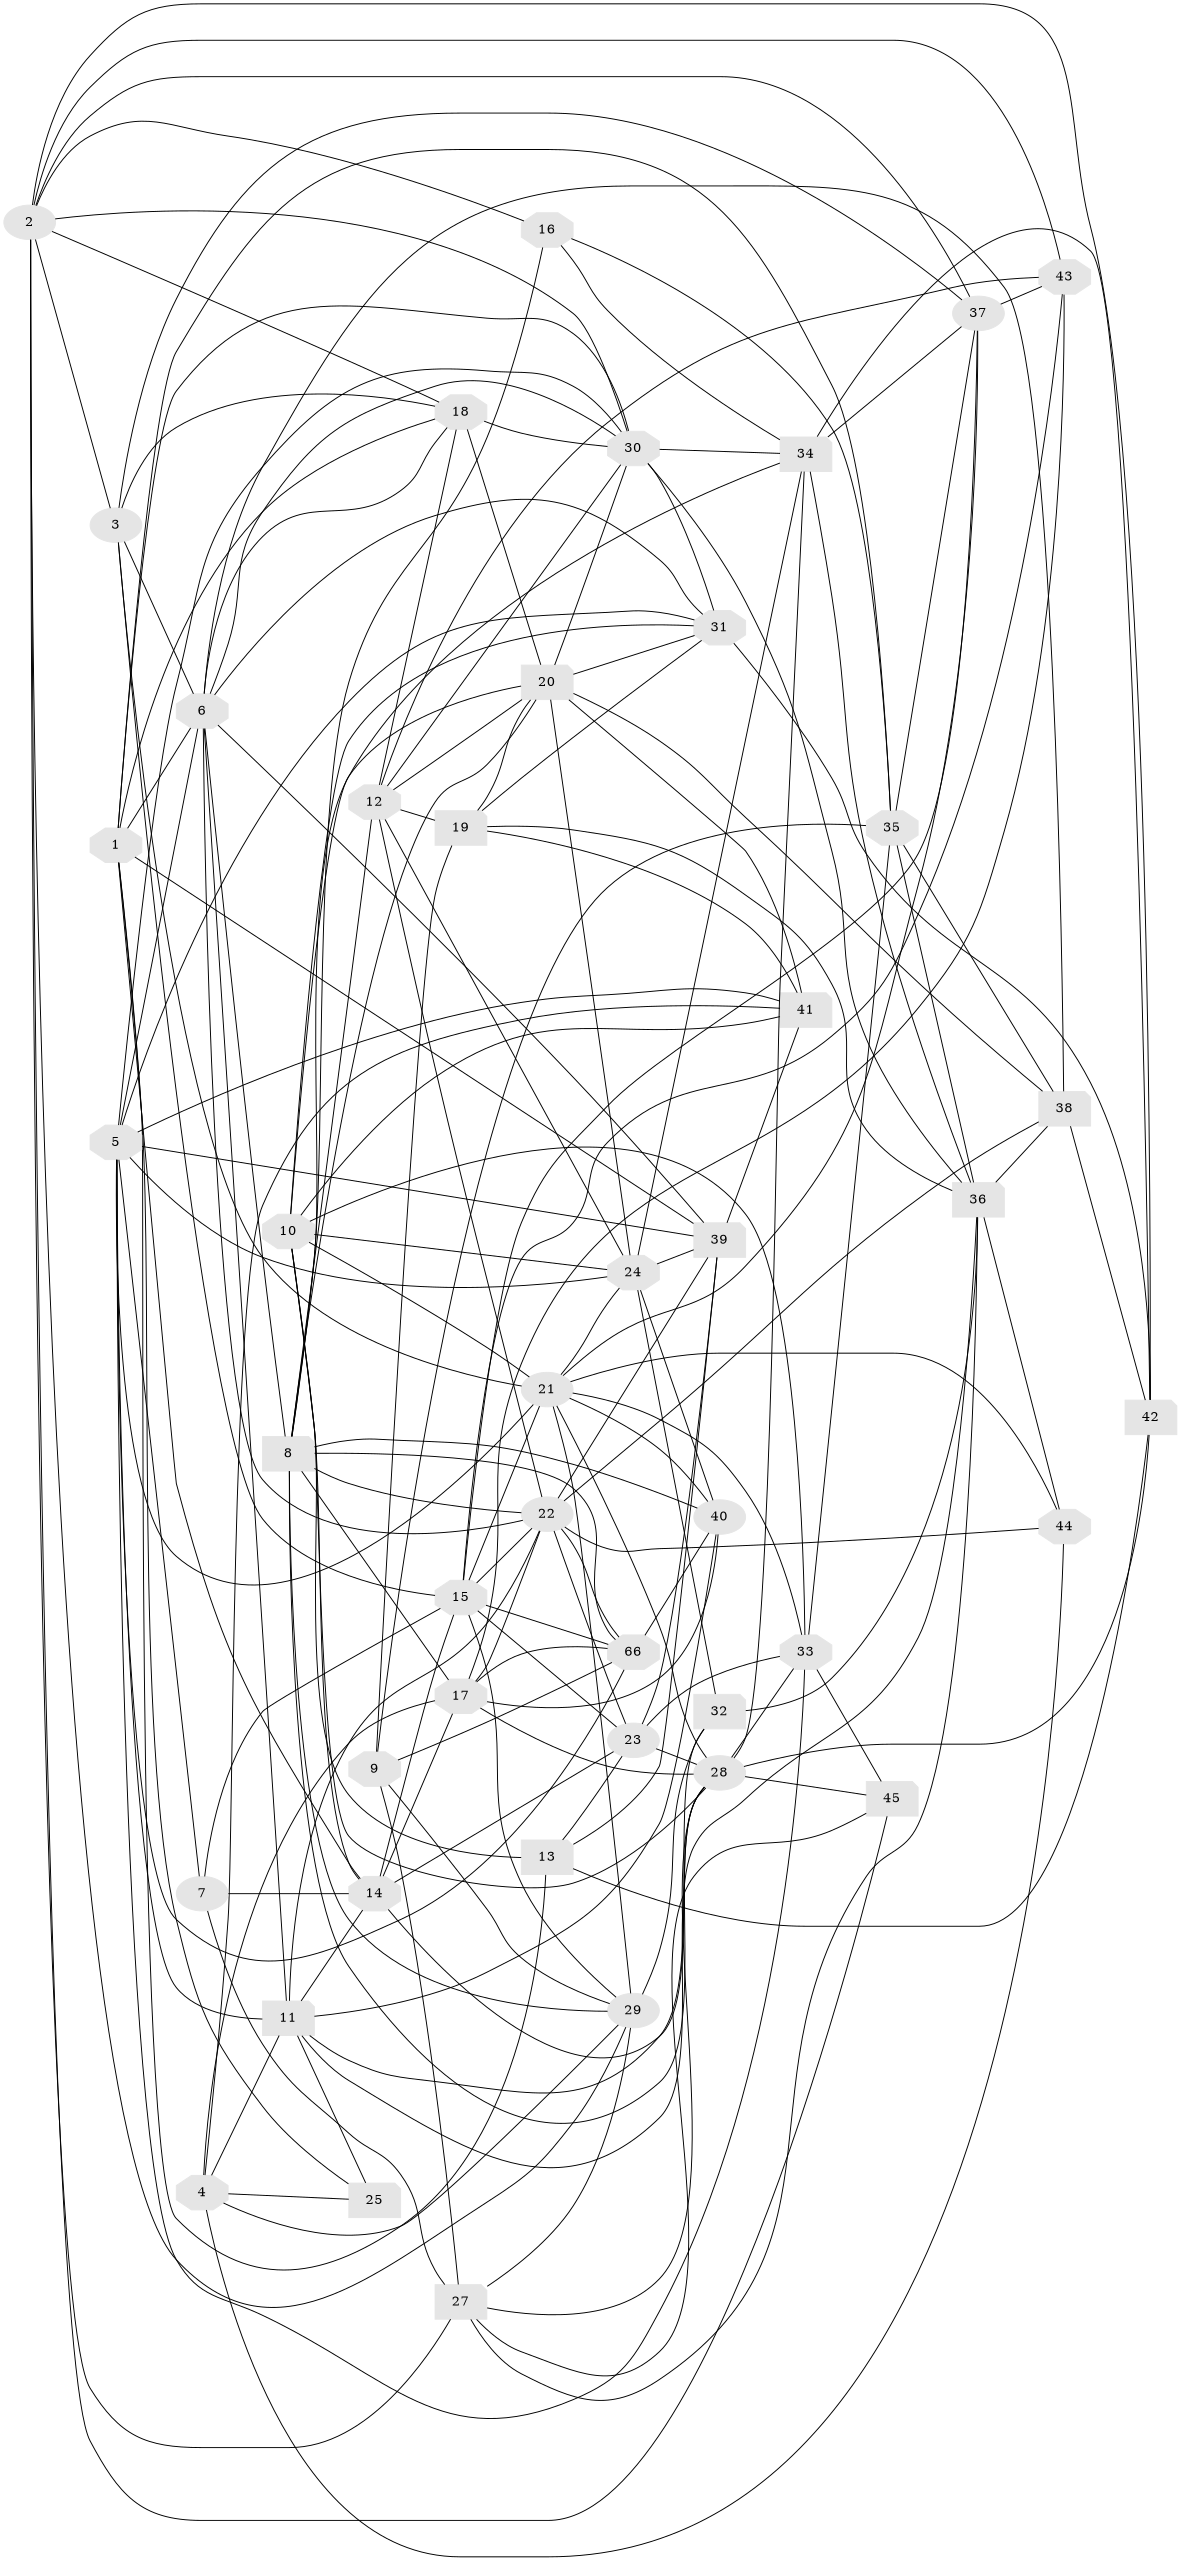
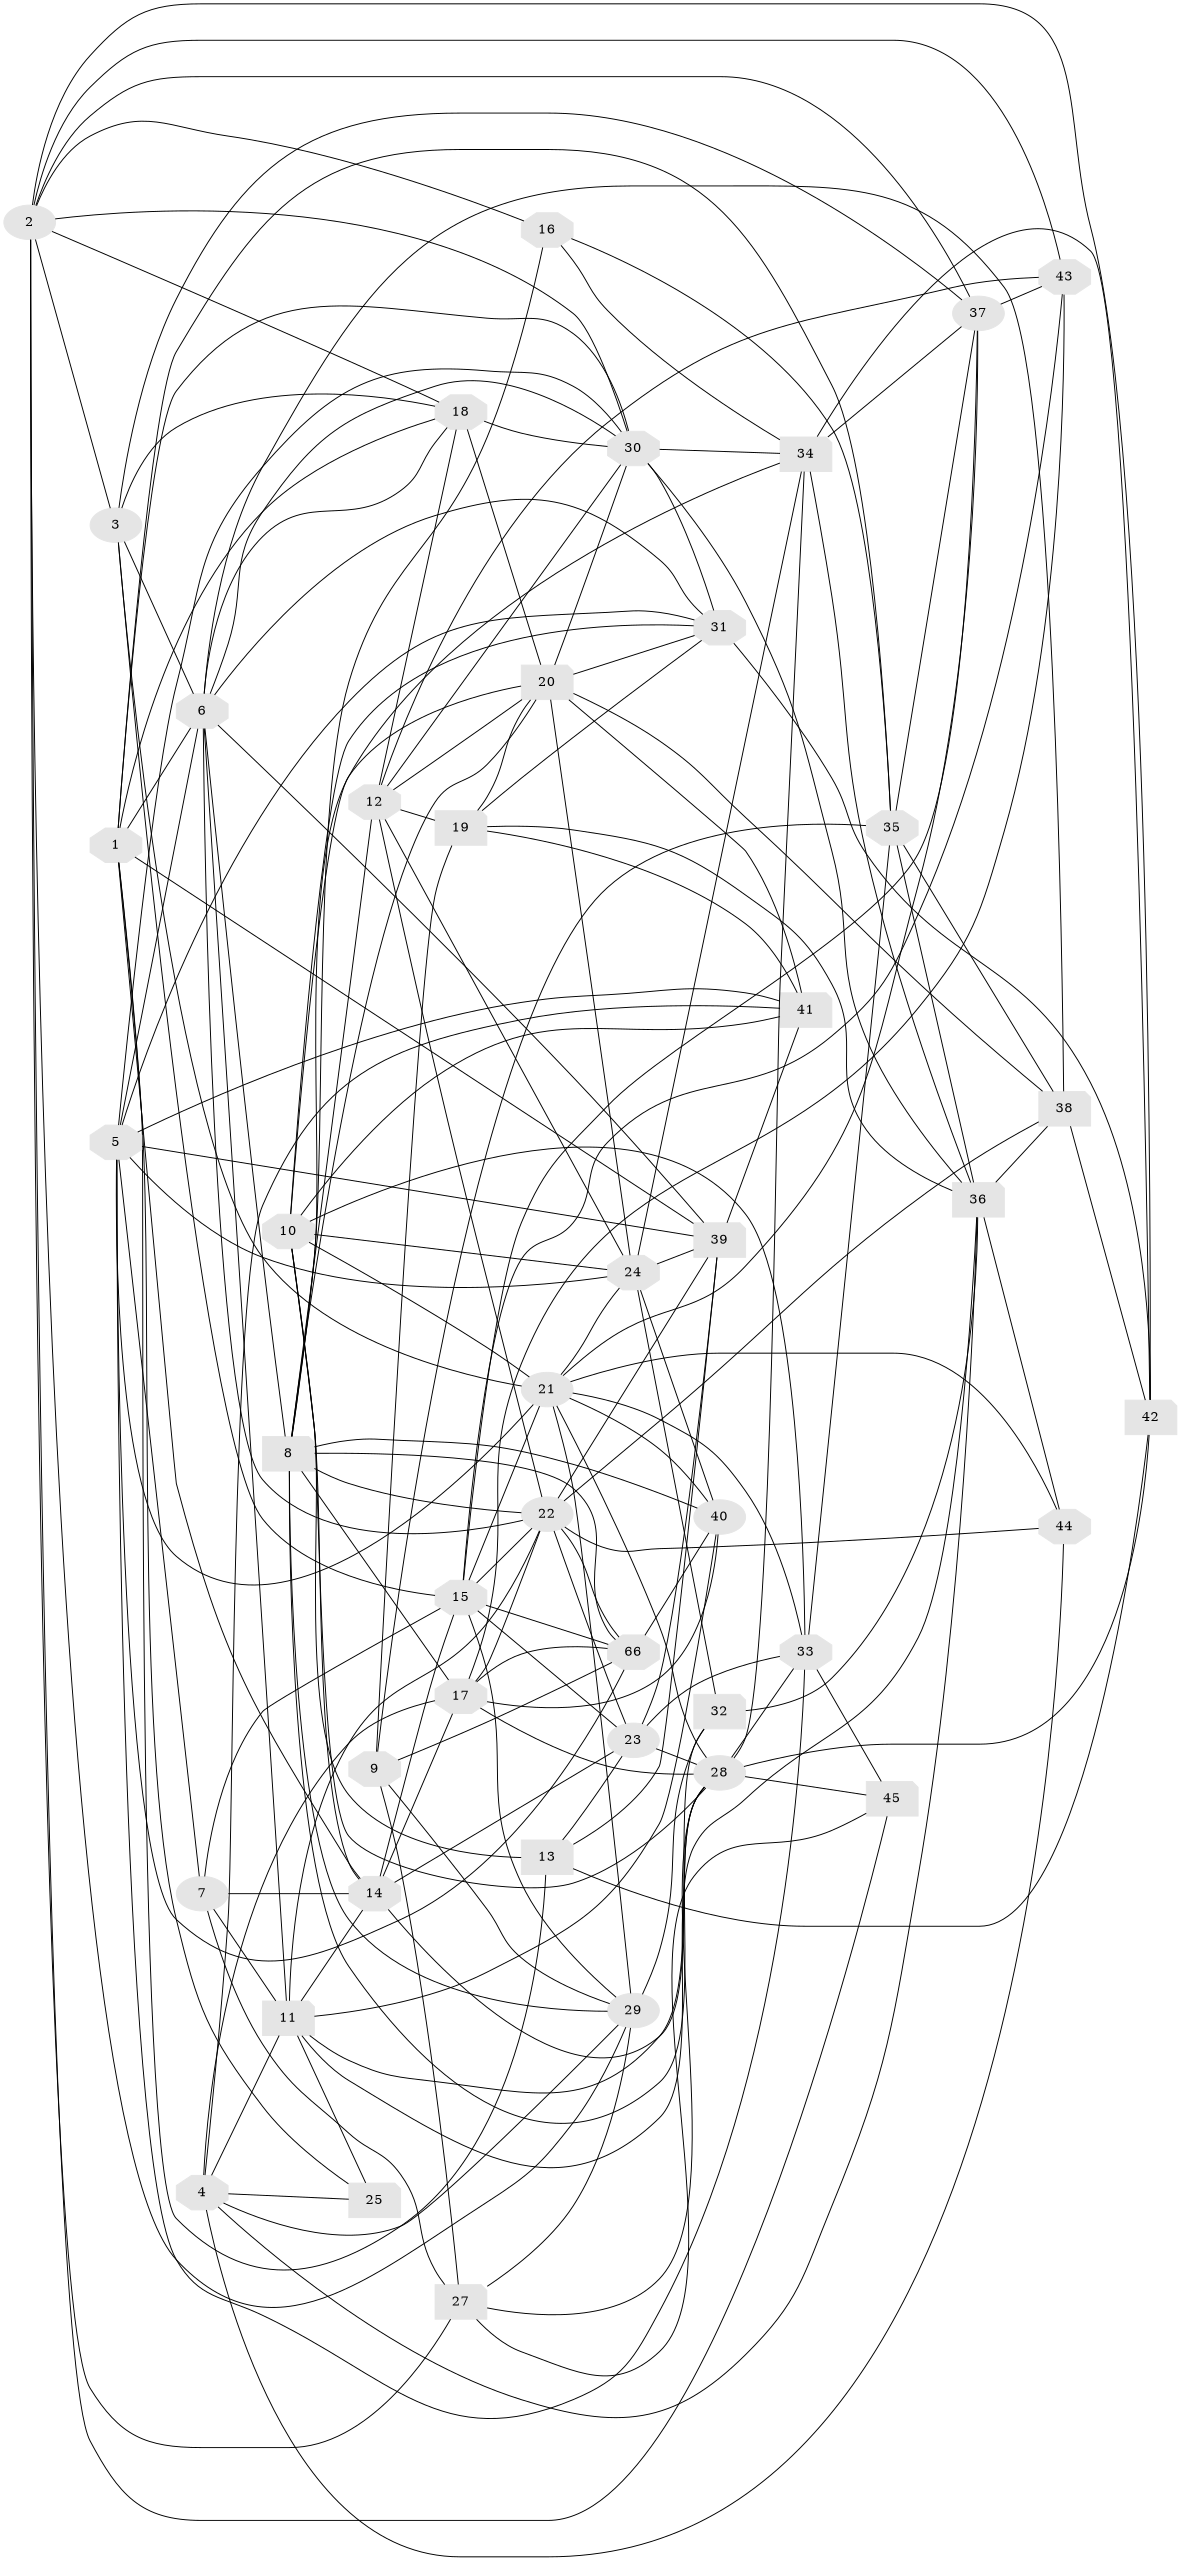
edge "5" -- "11": now "7" -- "11"
edge "36" -- "27": now "36" -- "4"
